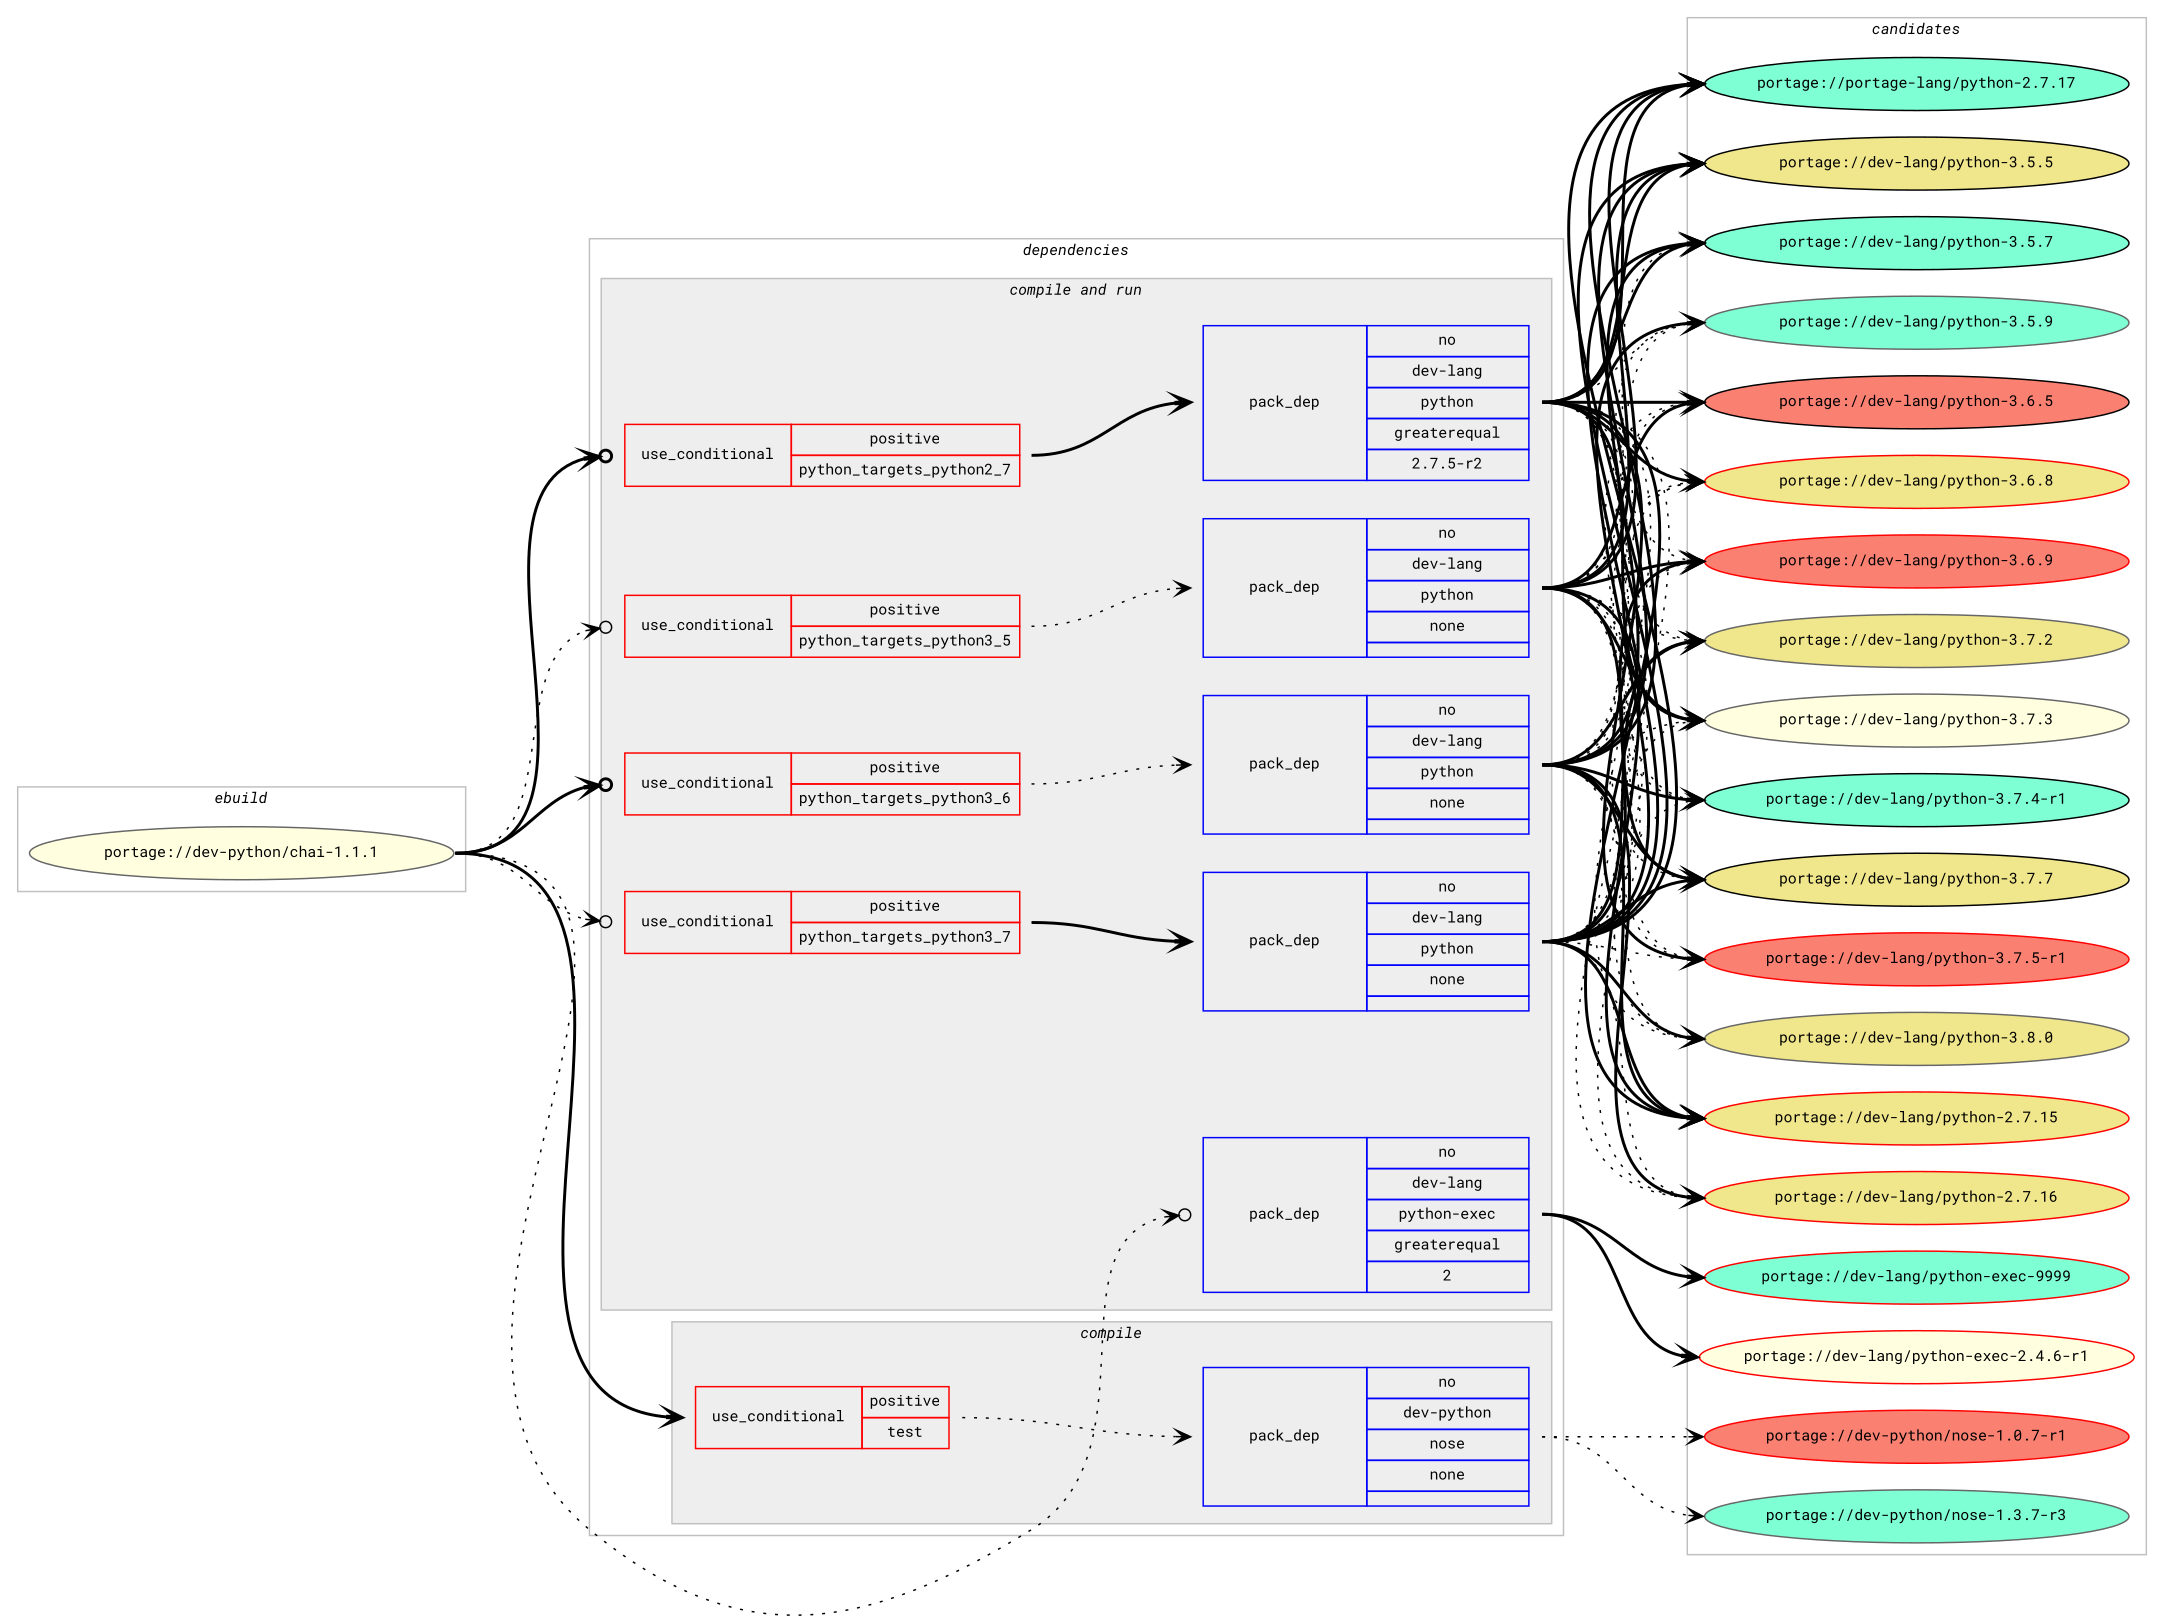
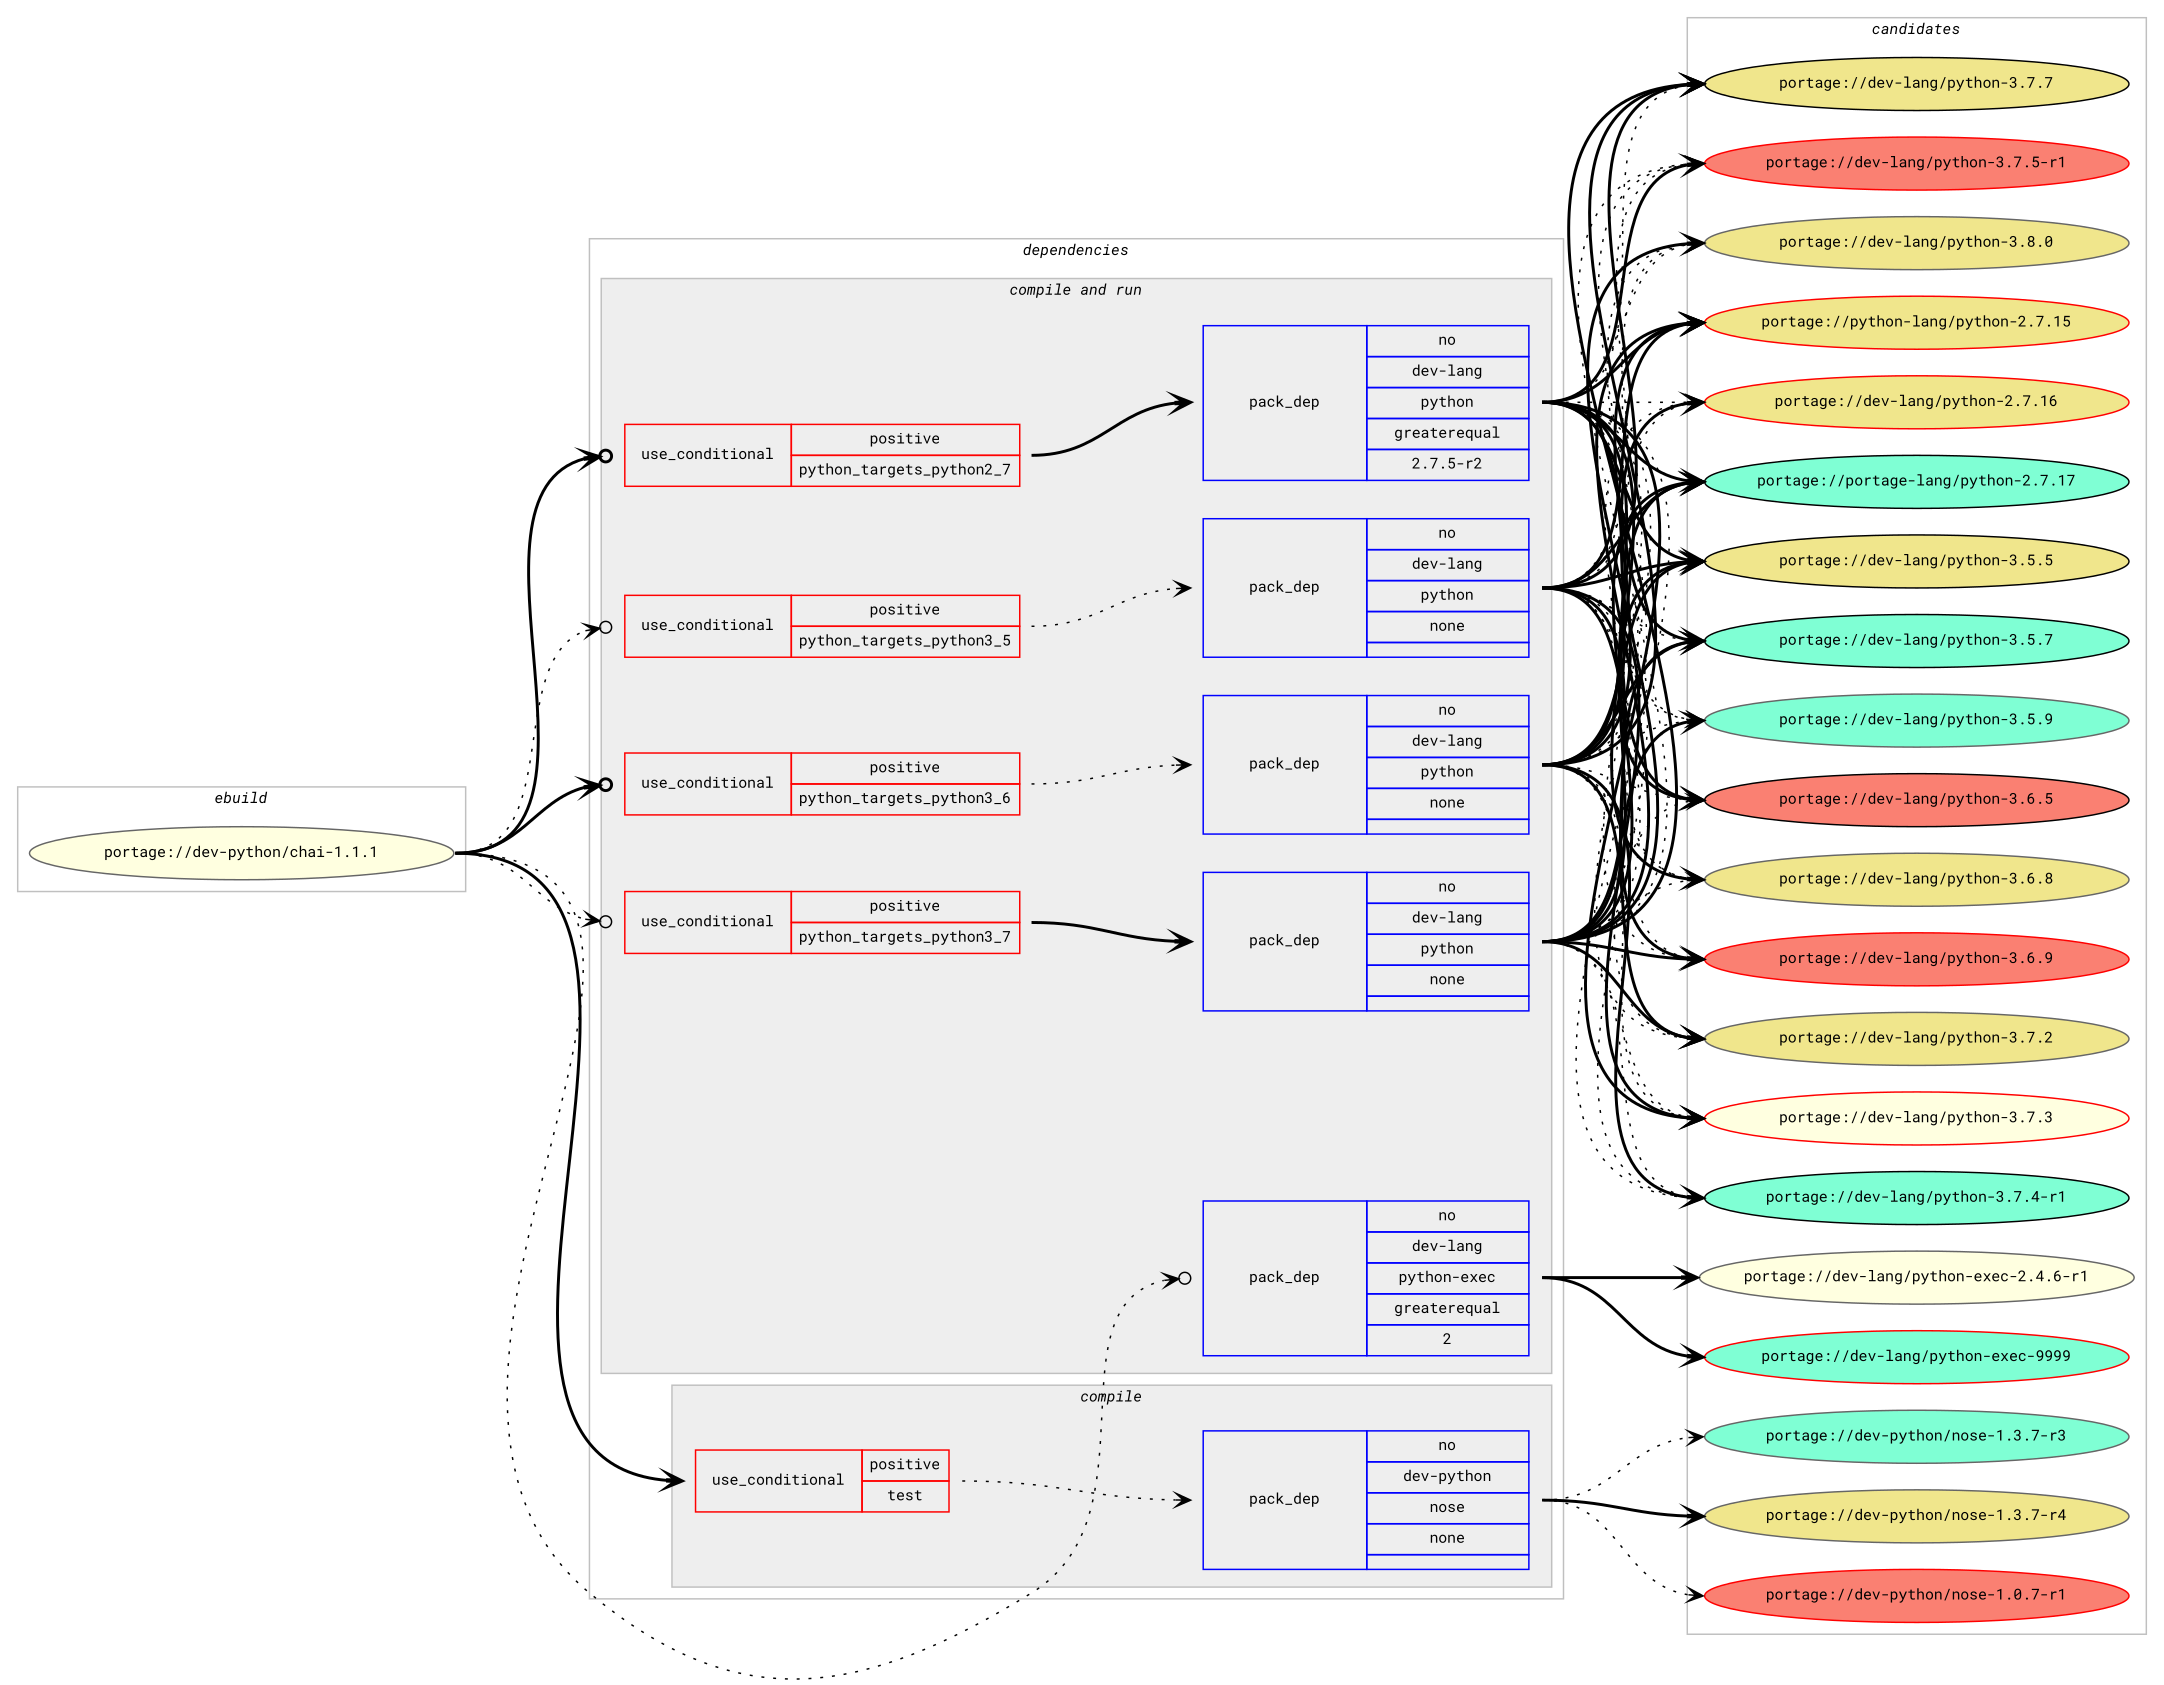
node "portage://dev-lang/python-3.6.8": color red -> gray40
node "portage://dev-lang/python-3.7.3": color gray40 -> red
node "portage://dev-lang/python-2.7.15": label "portage://dev-lang/python-2.7.15" -> "portage://python-lang/python-2.7.15"
node "portage://dev-lang/python-exec-2.4.6-r1": color red -> gray40
node "portage://dev-python/nose-1.3.7-r4": added
